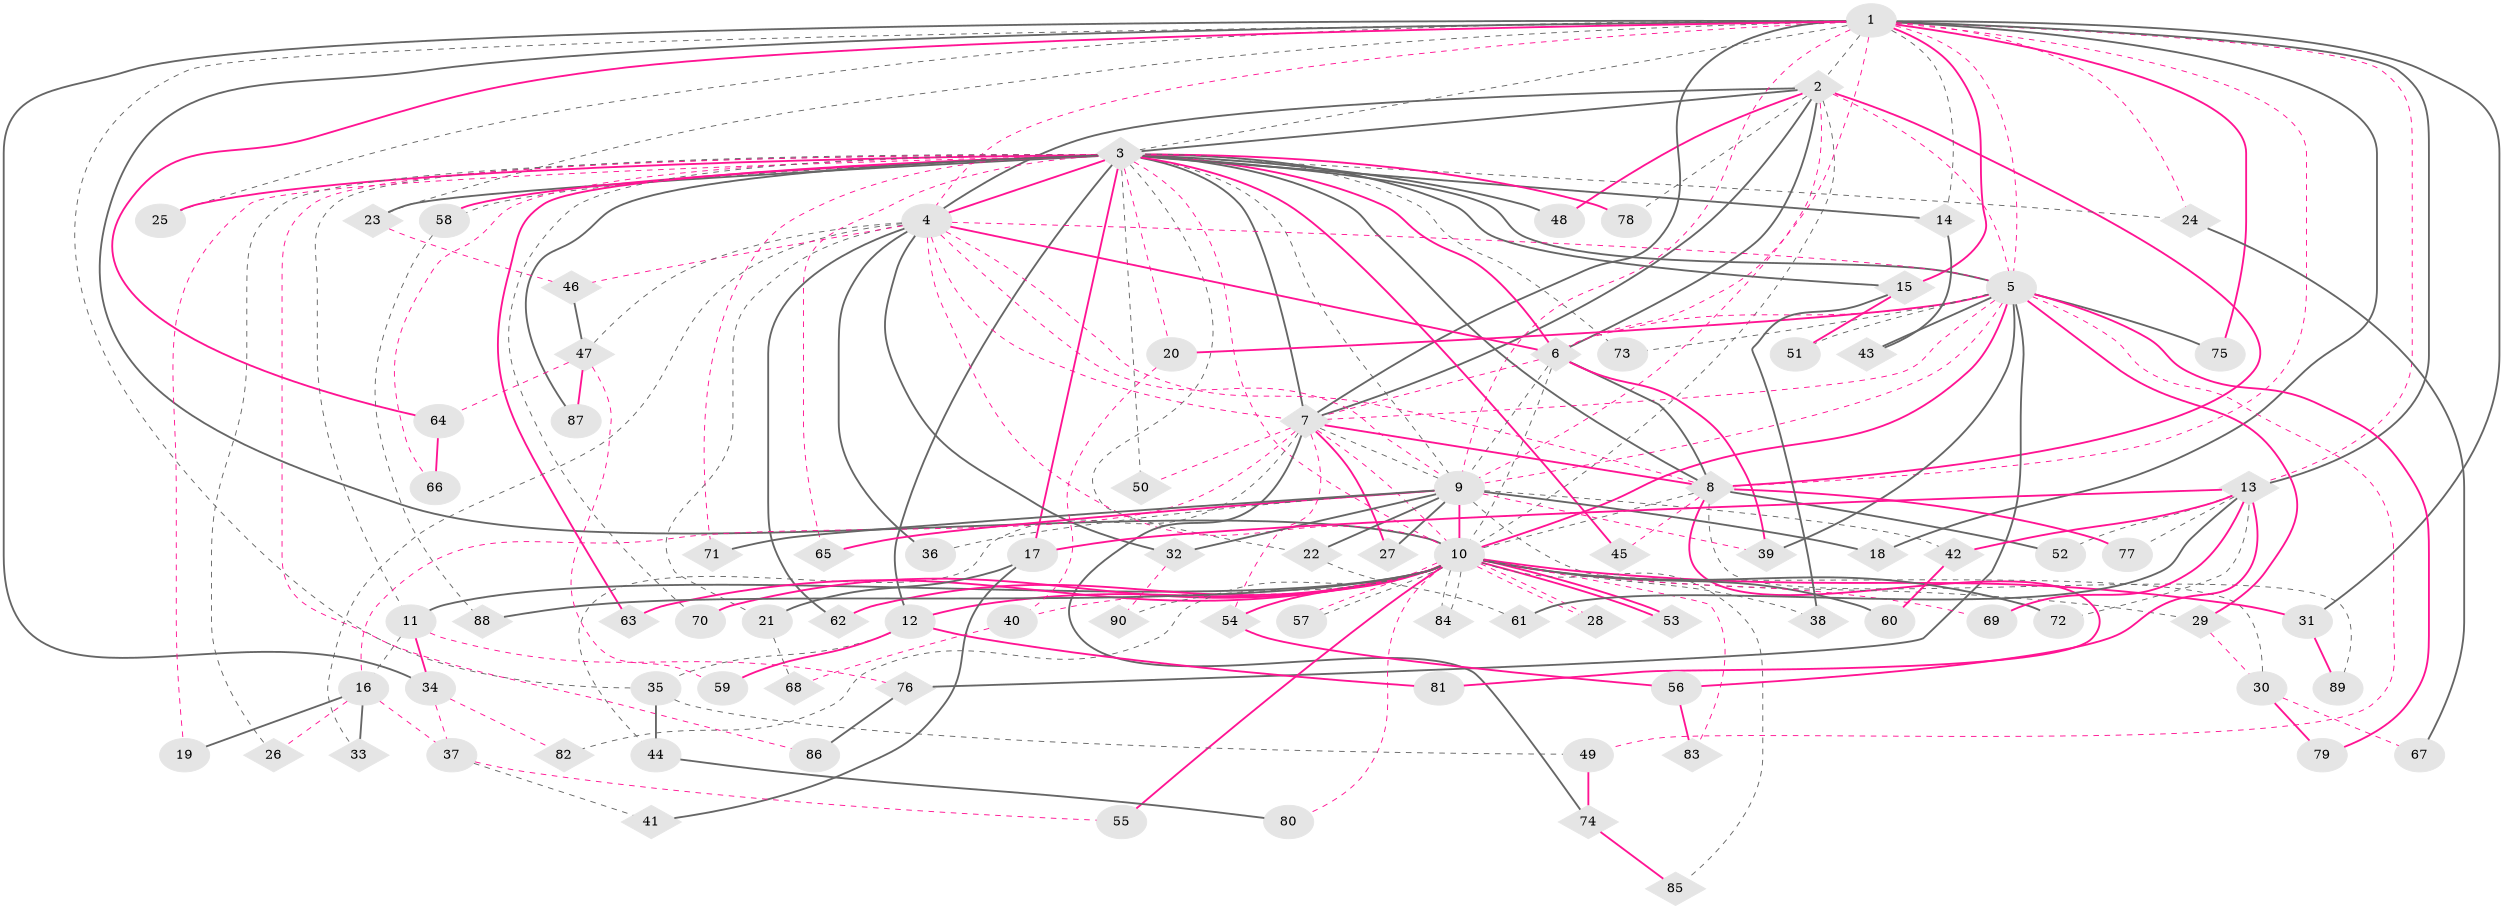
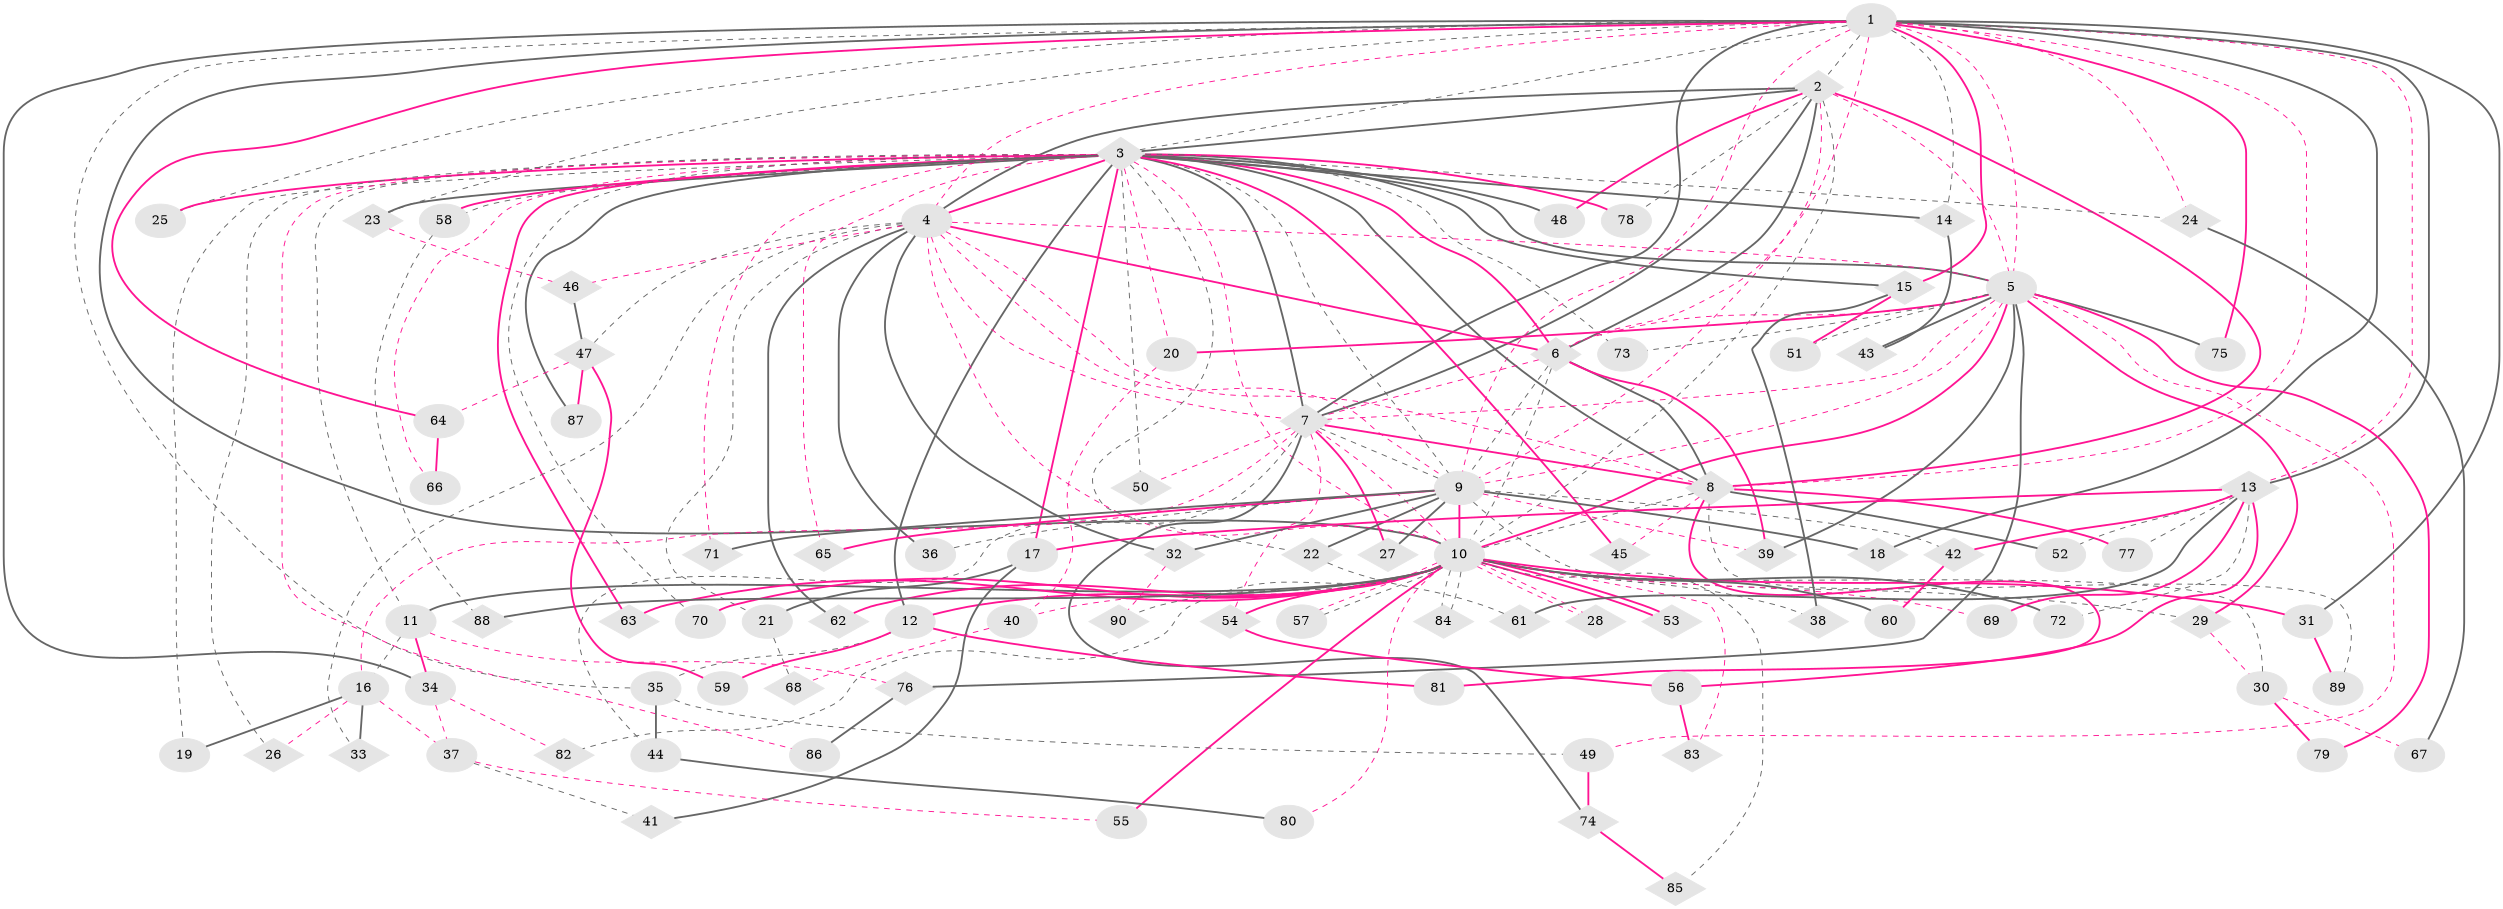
edge "3" -- "19": color deeppink -> gray40
edge "47" -- "59": style dashed -> bold
